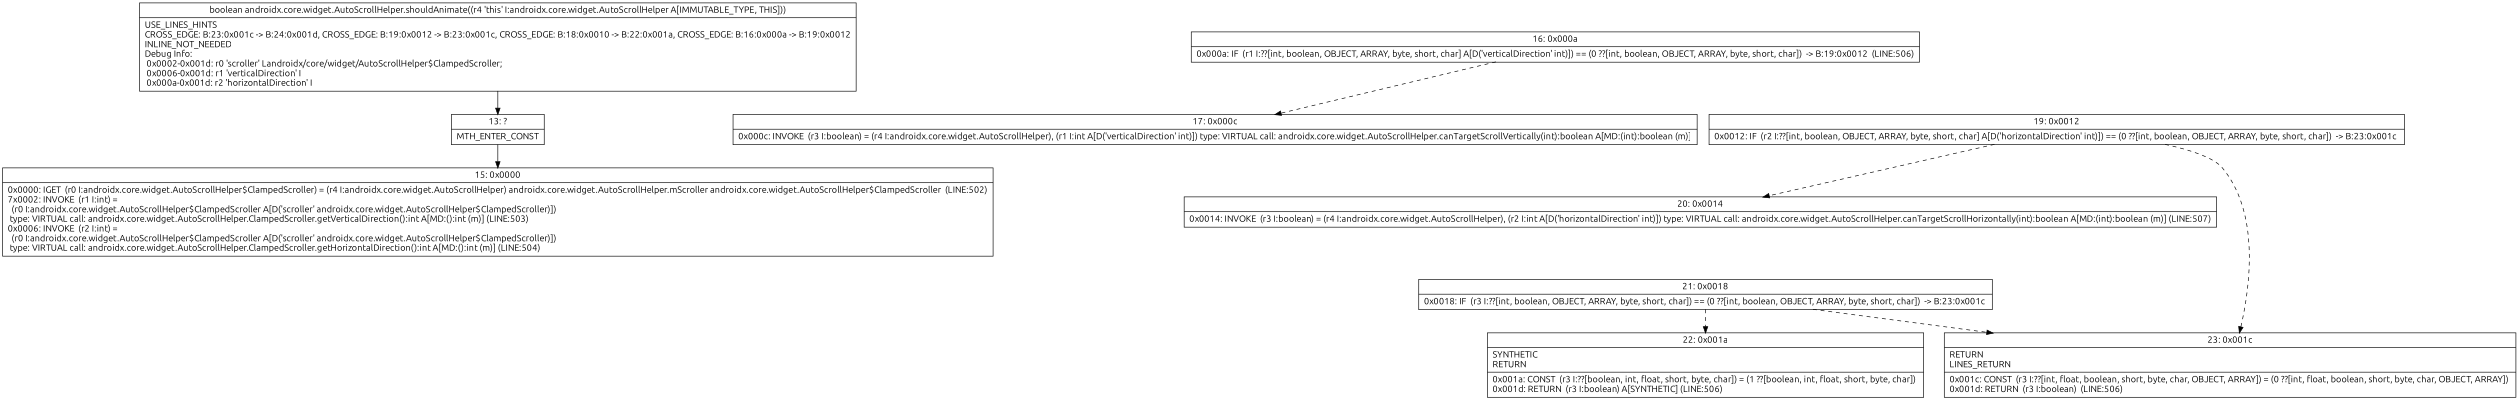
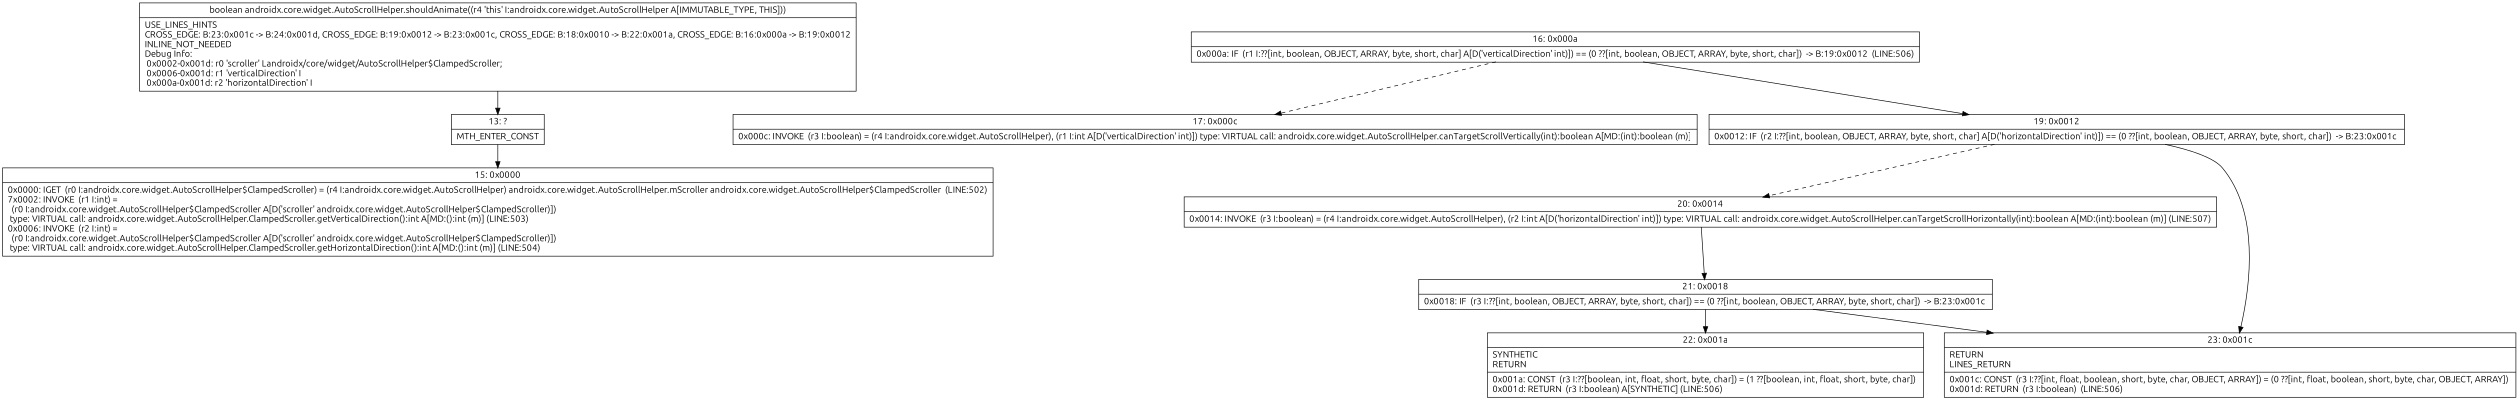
edge "16: 0x000a" -> "19: 0x0012": added
edge "19: 0x0012" -> "23: 0x001c": style dashed -> solid
edge "20: 0x0014" -> "21: 0x0018": added
edge "21: 0x0018" -> "22: 0x001a": style dashed -> solid
edge "21: 0x0018" -> "23: 0x001c": style dashed -> solid
